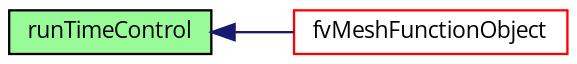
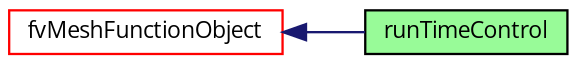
edge "fvMeshFunctionObject" -> "runTimeControl": reversed
